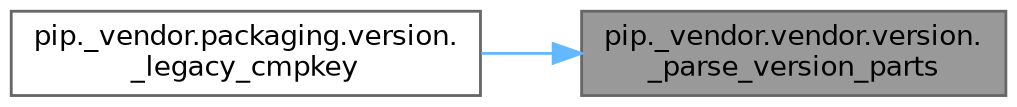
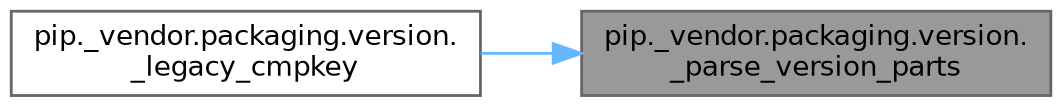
node "pip._vendor.vendor.version. _parse_version_parts": label "pip._vendor.vendor.version. _parse_version_parts" -> "pip._vendor.packaging.version. _parse_version_parts"
